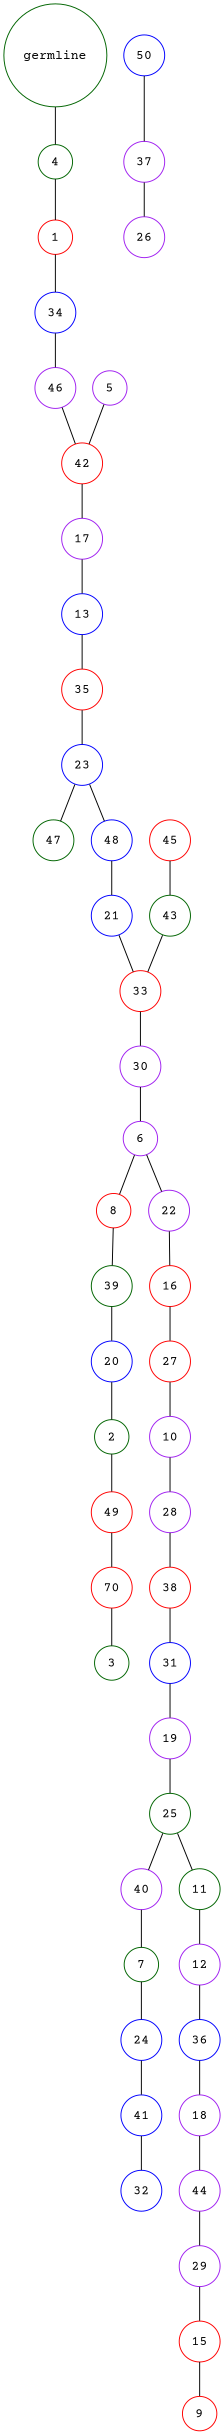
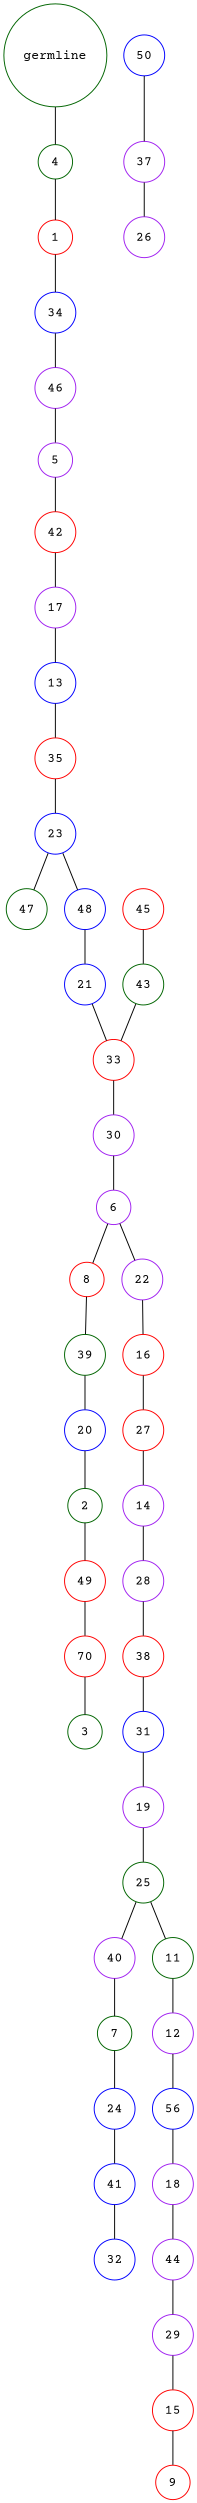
edge "46" -- "42": now "46" -- "5"
node "10": label "10" -> "14"
node "36": label "36" -> "56"
